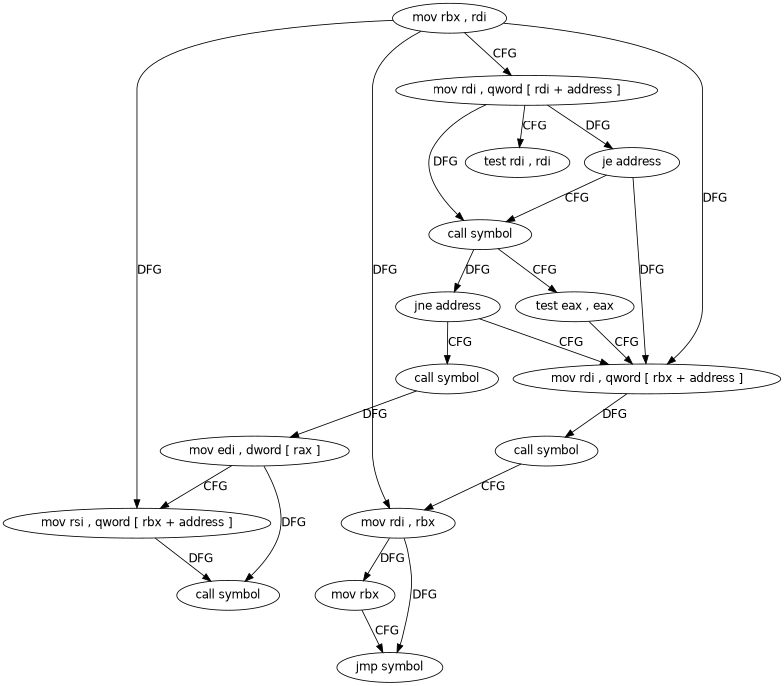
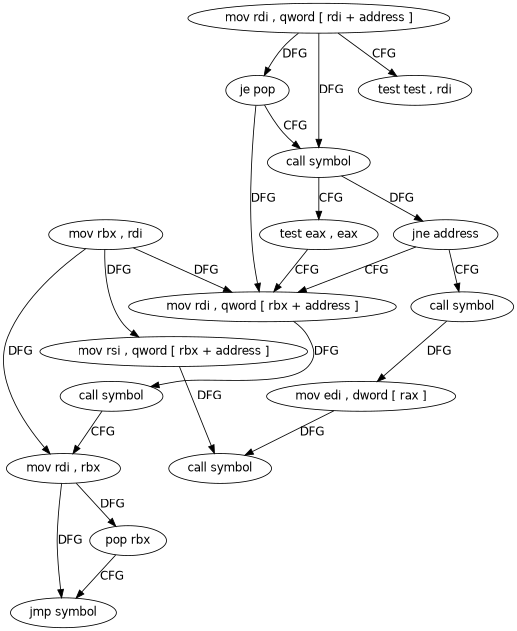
edge "mov rbx , rdi" -> "mov rdi , qword [ rdi + address ]": removed, label "CFG"
node "test rdi , rdi": label "test rdi , rdi" -> "test test , rdi"
node "je address": label "je address" -> "je pop"
edge "mov edi , dword [ rax ]" -> "mov rsi , qword [ rbx + address ]": removed, label "CFG"
node "mov rbx": label "mov rbx" -> "pop rbx"
